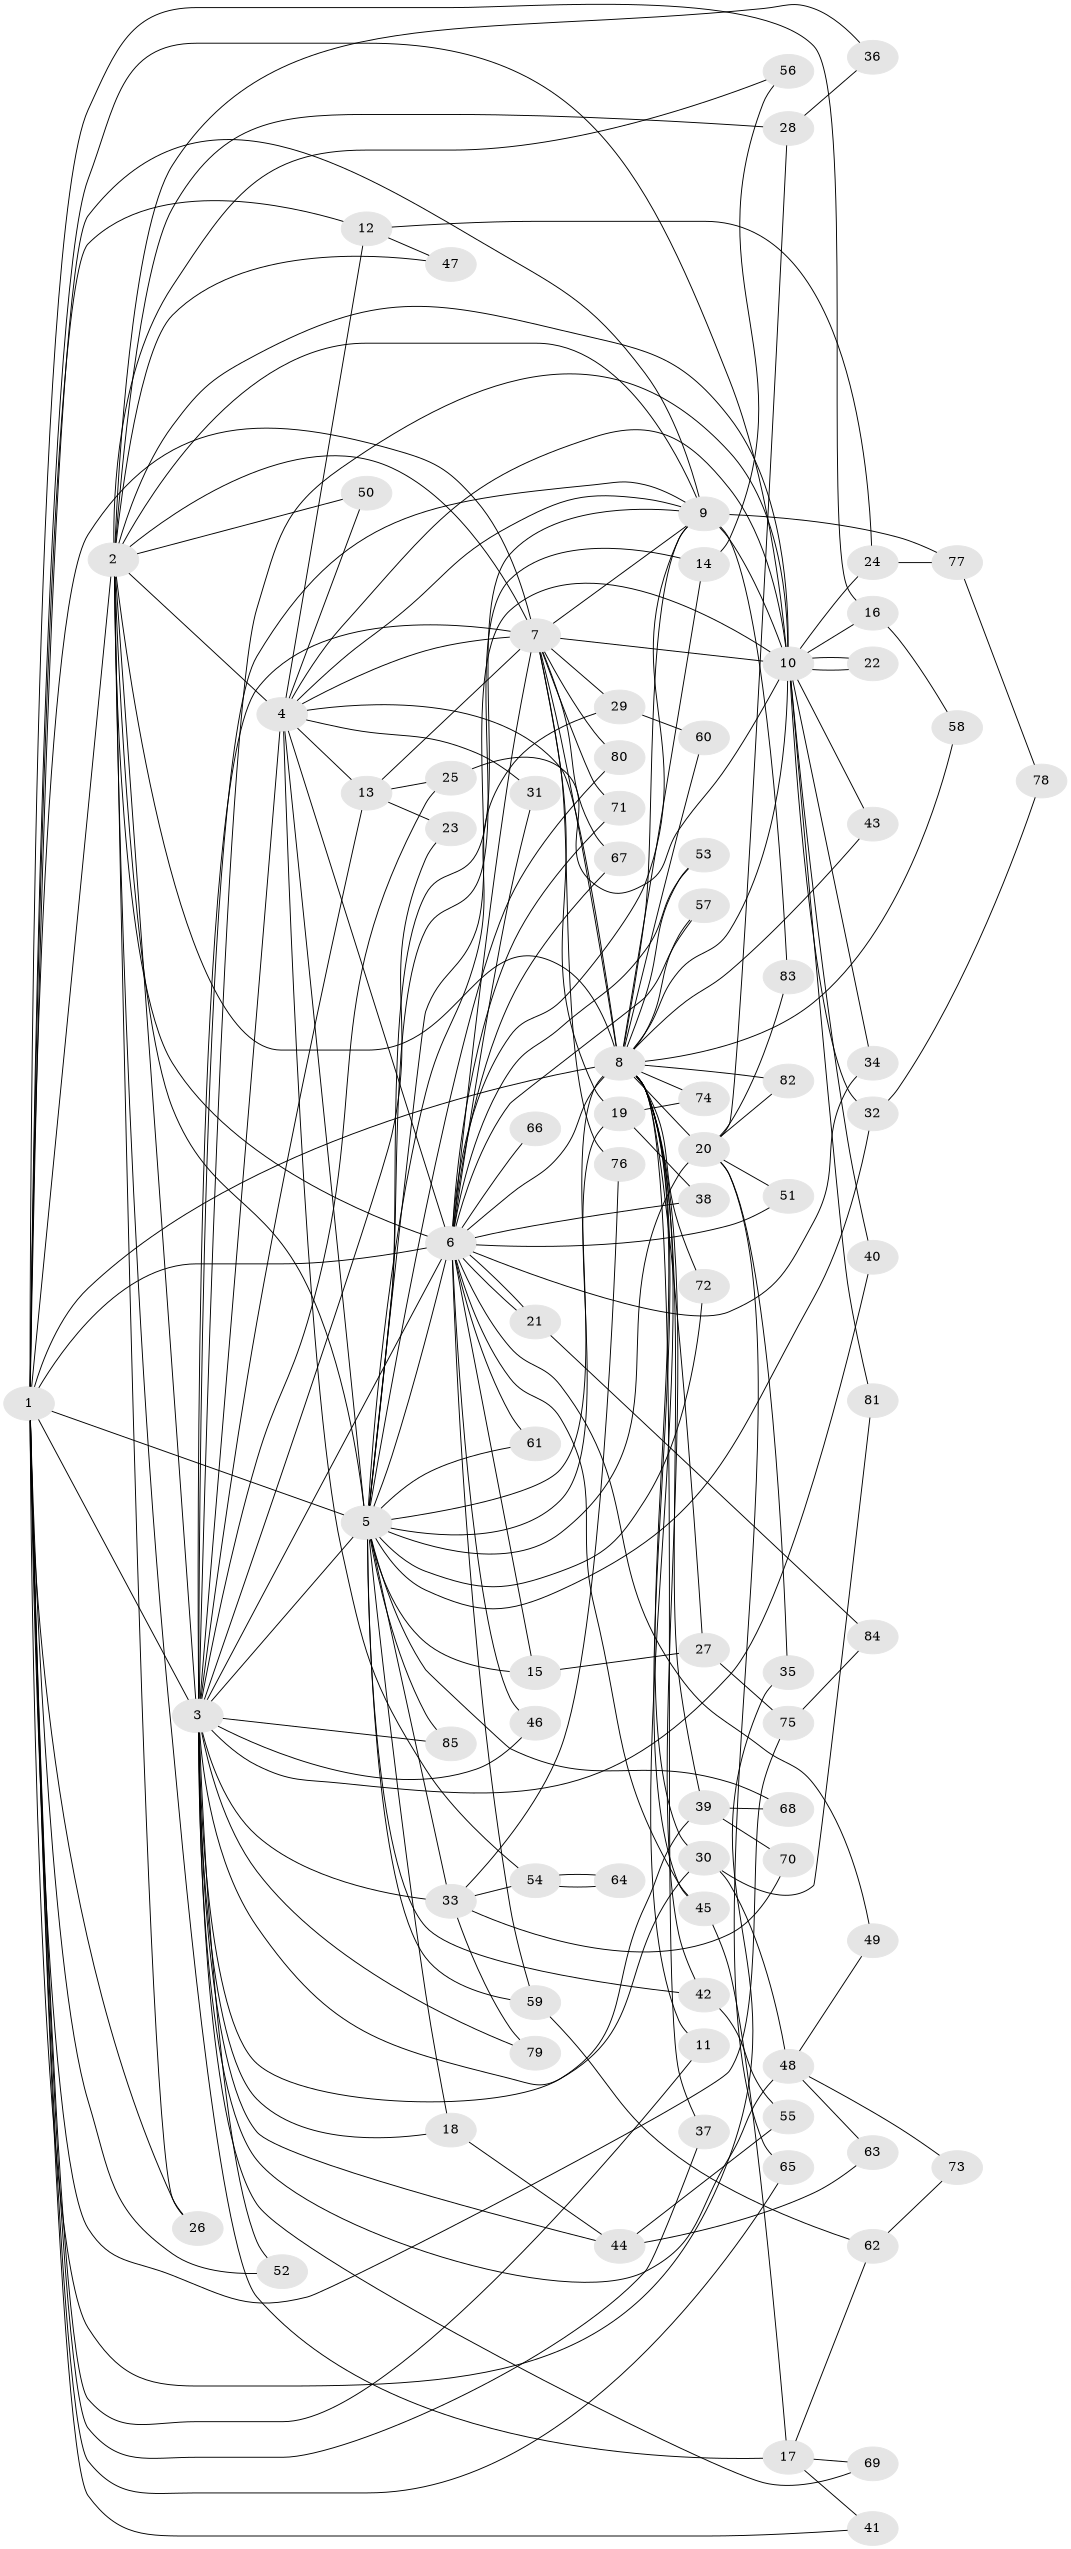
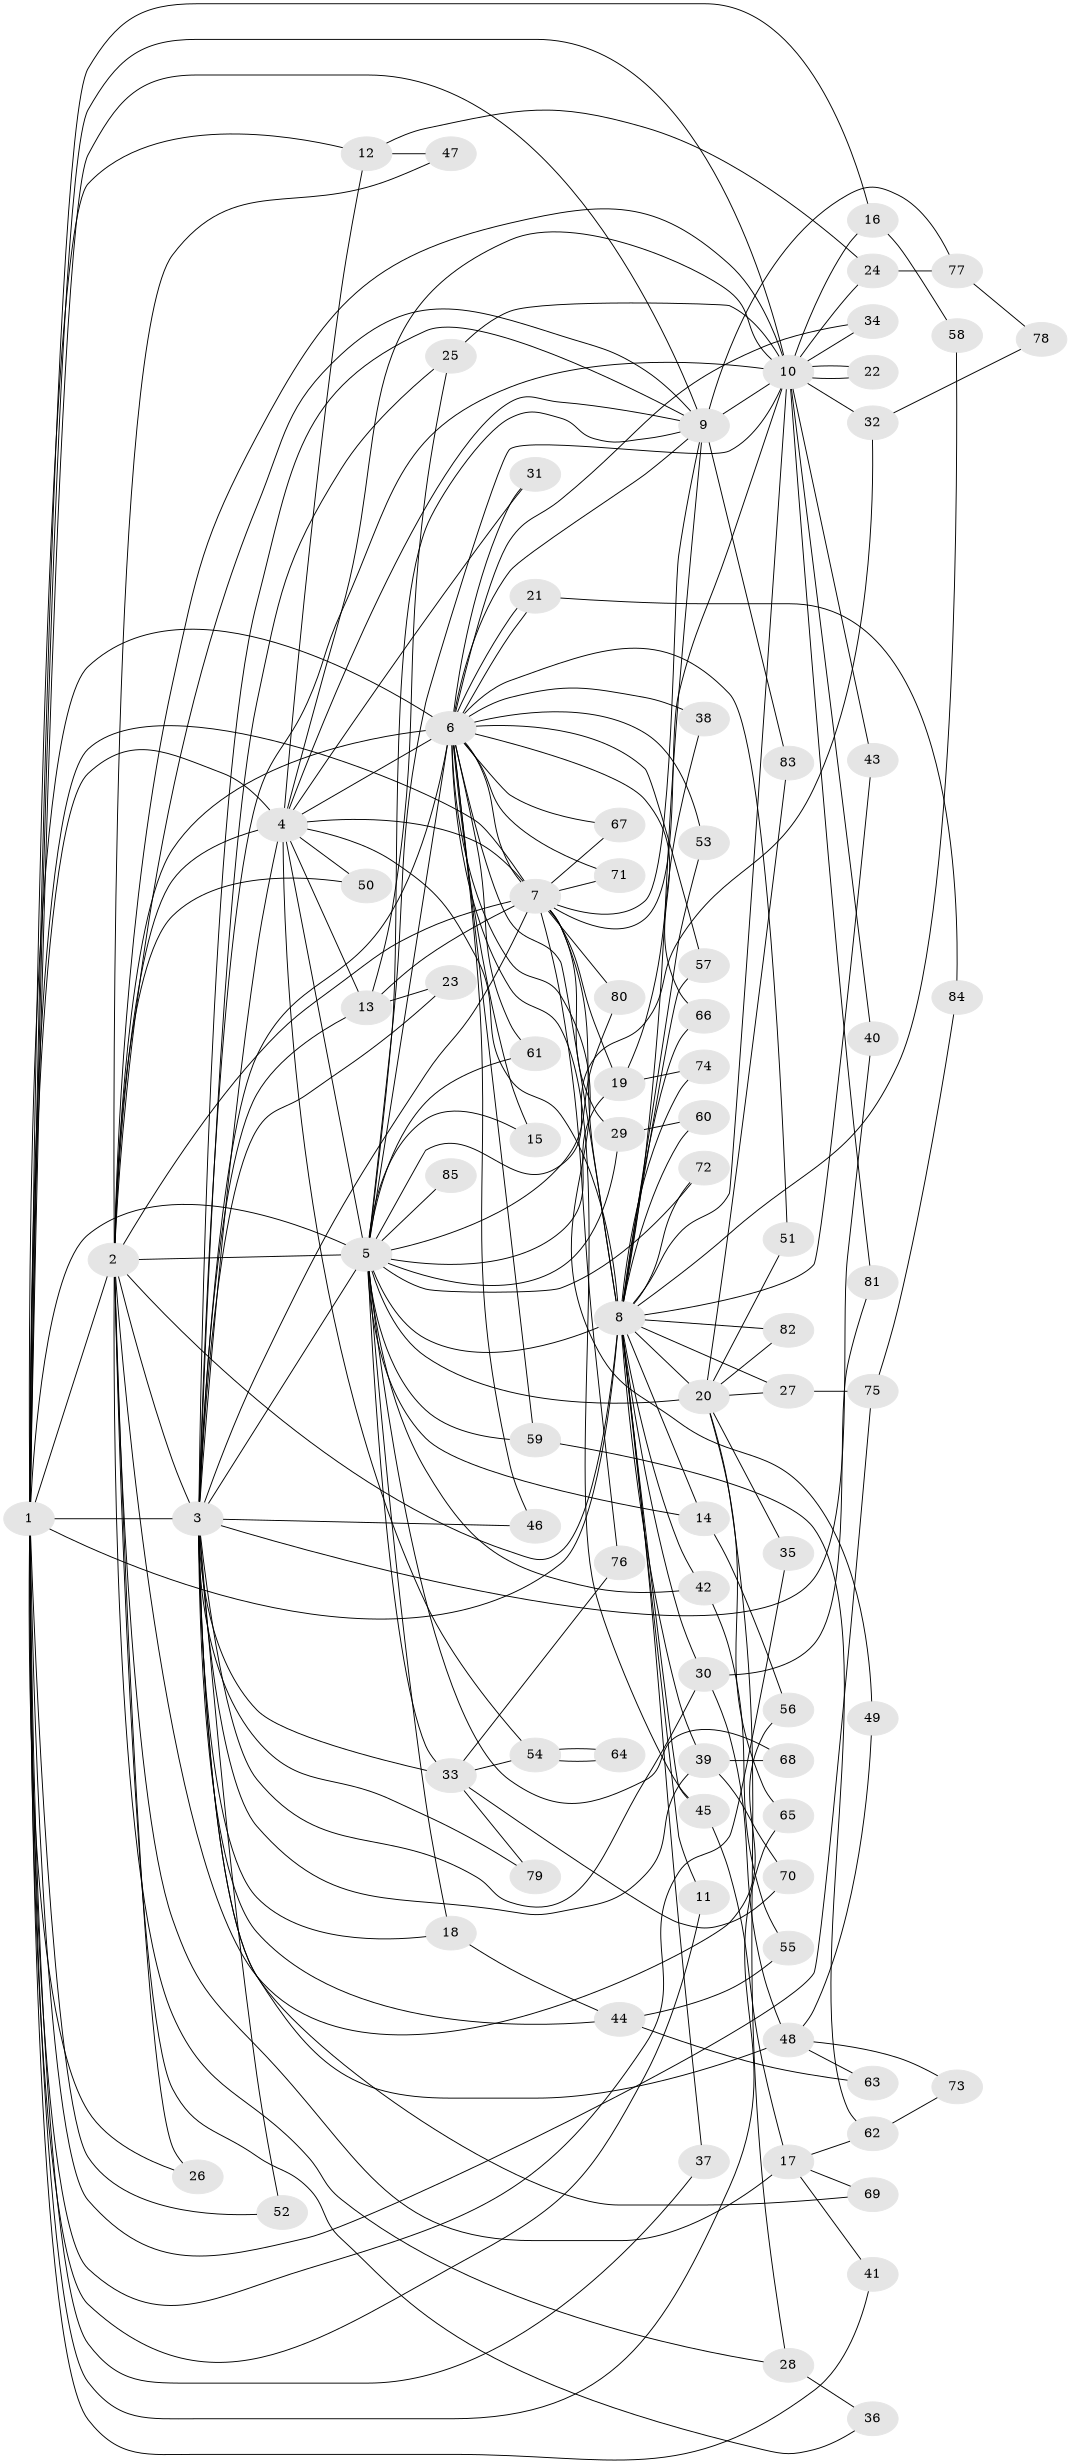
edge "4" -- "1": added
edge "66" -- "8": added
edge "27" -- "15": now "27" -- "20"
edge "3" -- "85": removed
